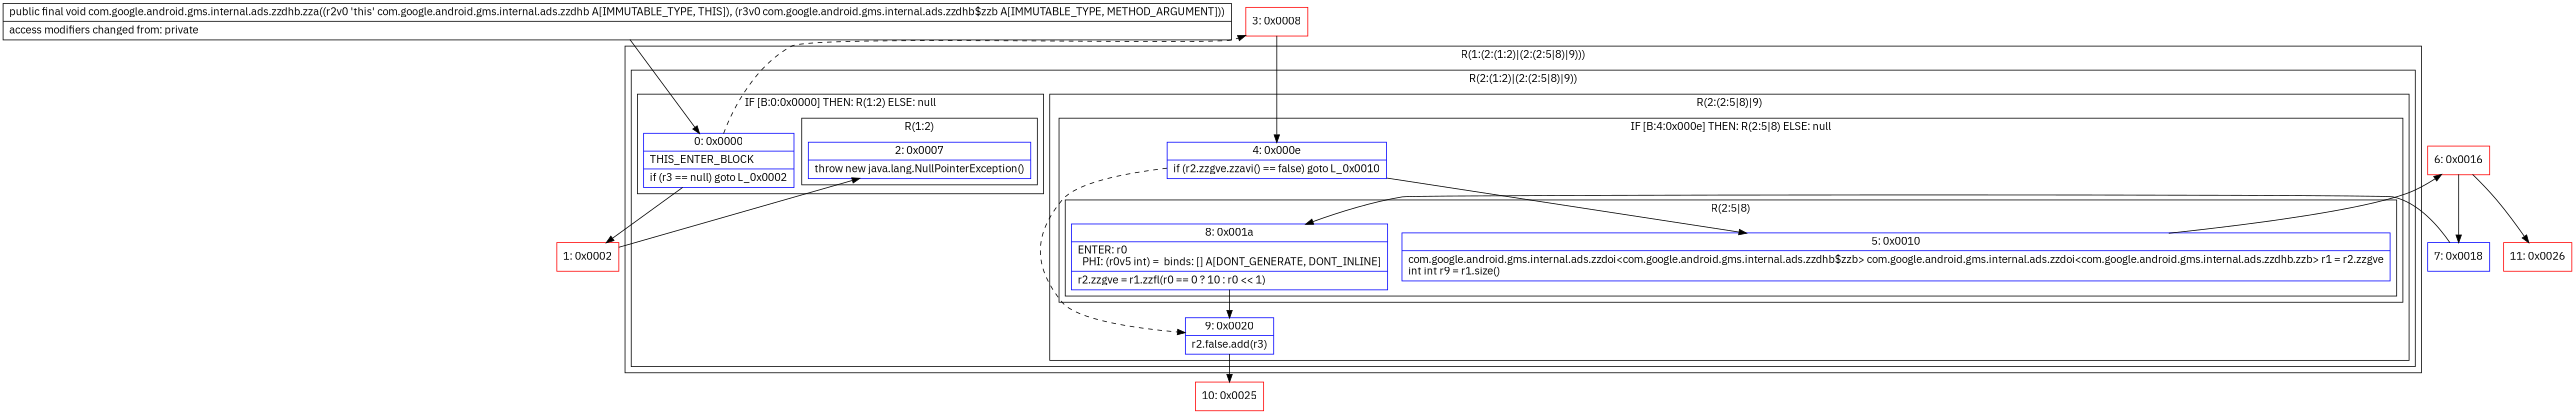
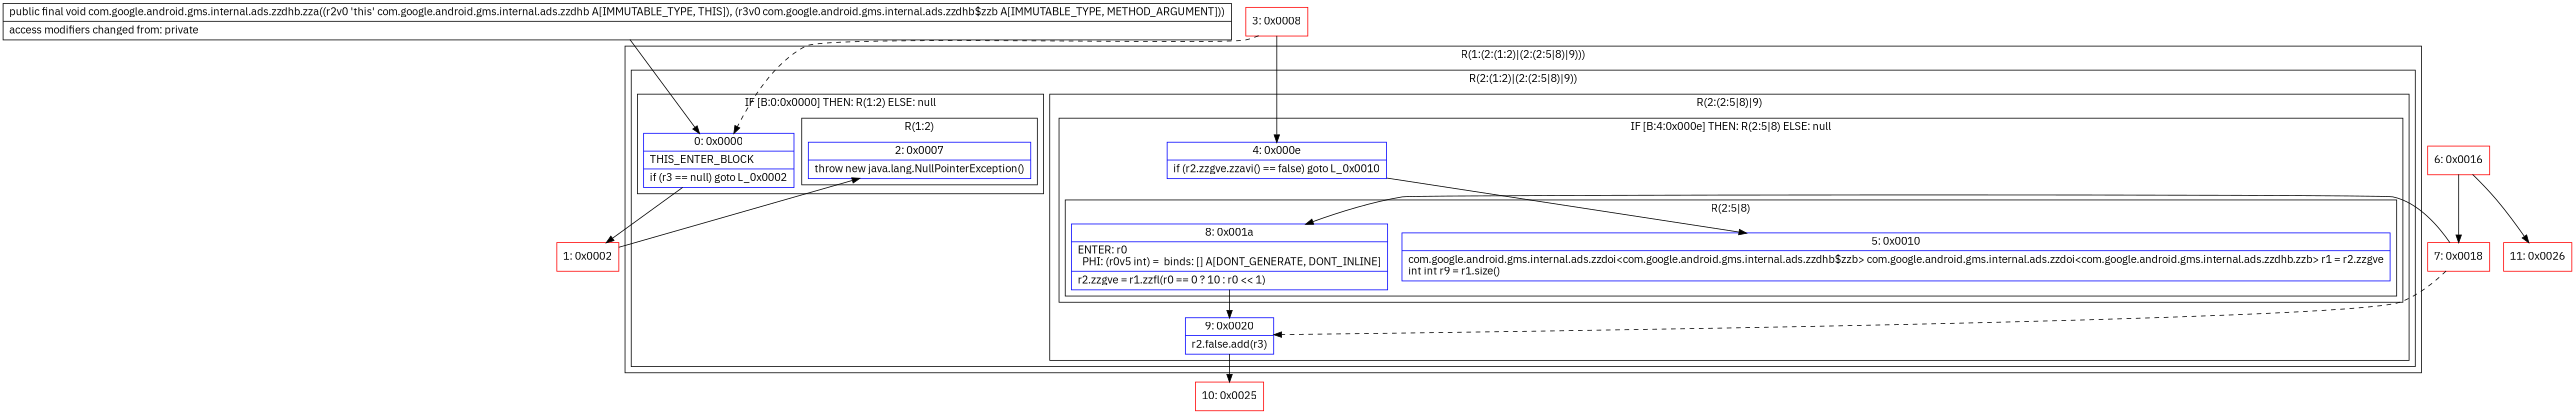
edge "0: 0x0000" -> "3: 0x0008": reversed
edge "5: 0x0010" -> "6: 0x0016": removed
edge "4: 0x000e" -> "9: 0x0020": now "7: 0x0018" -> "9: 0x0020"
node "7: 0x0018": color blue -> red
